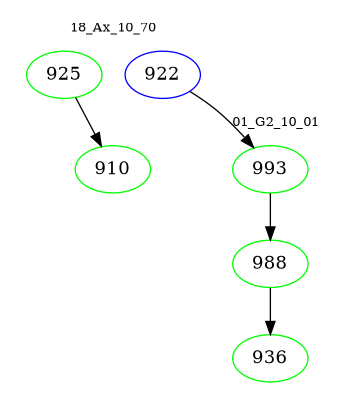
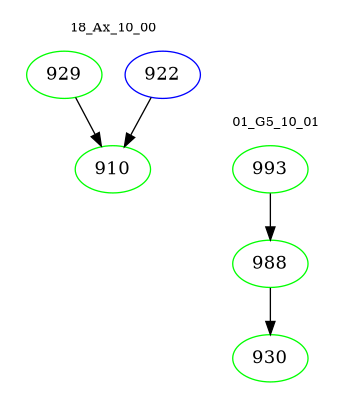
cluster "18_Ax_10_70": label "18_Ax_10_70" -> "18_Ax_10_00"
node "925": label "925" -> "929"
edge "922" -> "993": now "922" -> "910"
cluster "01_G2_10_01": label "01_G2_10_01" -> "01_G5_10_01"
node "936": label "936" -> "930"
